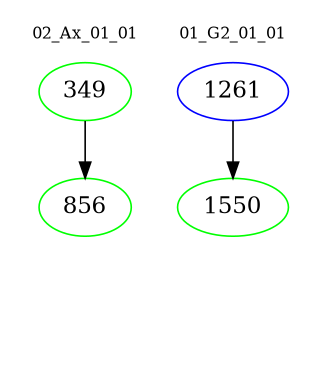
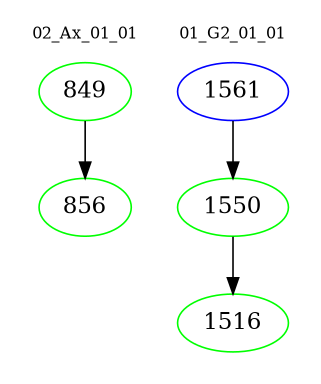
node "349": label "349" -> "849"
node "1261": label "1261" -> "1561"
node "1516": added
